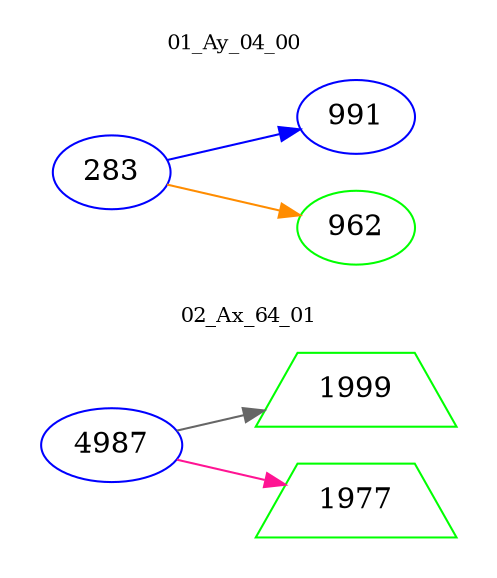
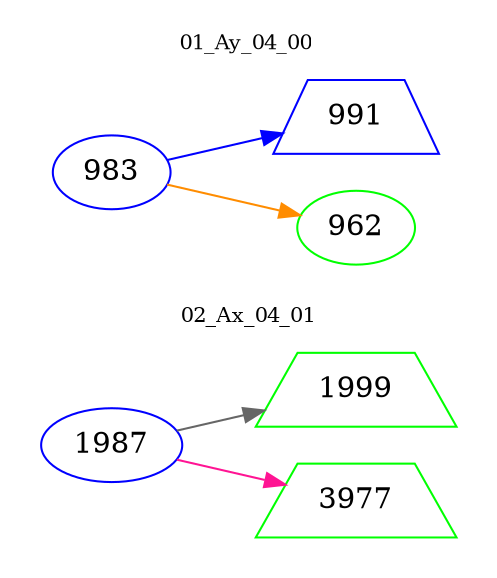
node "991": shape ellipse -> trapezium
node "283": label "283" -> "983"
cluster "02_Ax_64_01": label "02_Ax_64_01" -> "02_Ax_04_01"
node "4987": label "4987" -> "1987"
node "1977": label "1977" -> "3977"
